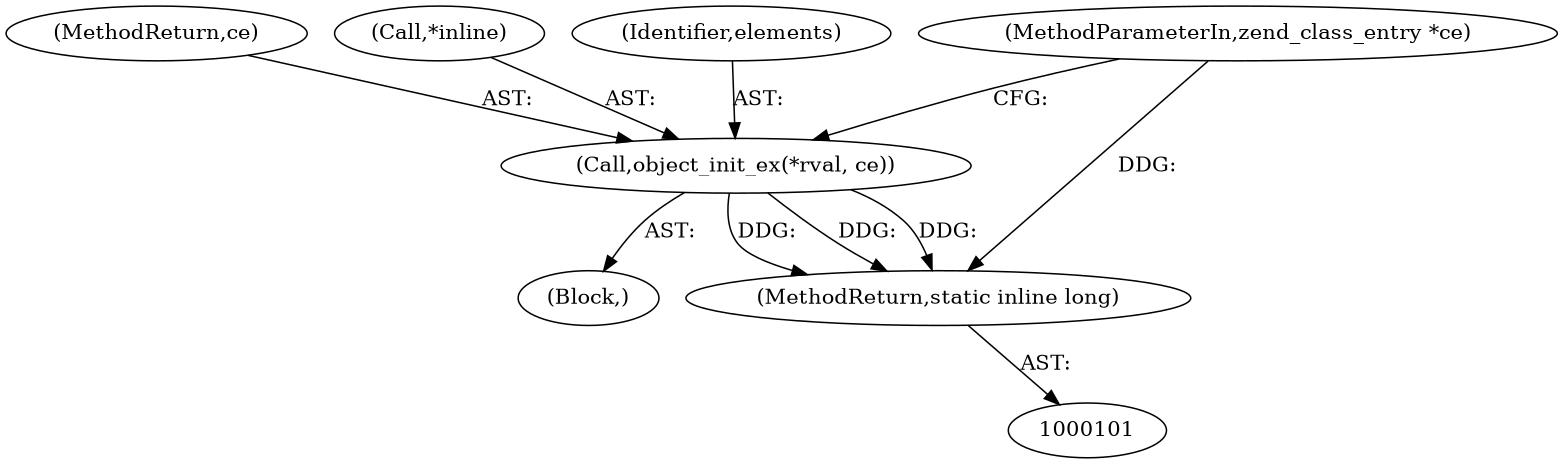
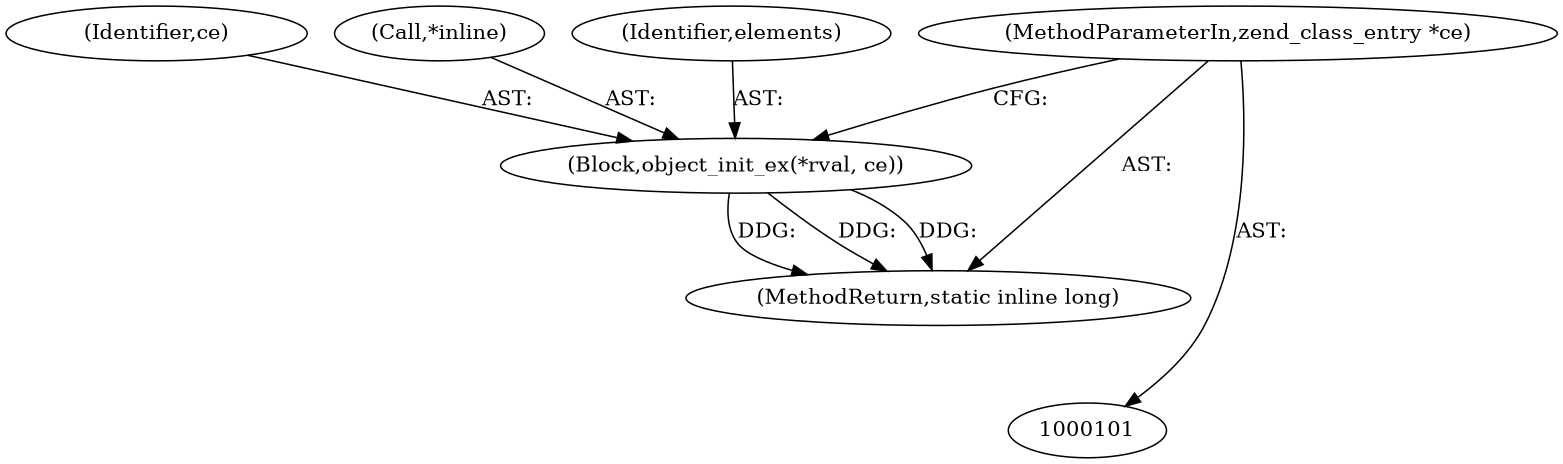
node "(MethodReturn,ce)": label "(MethodReturn,ce)" -> "(Identifier,ce)"
node "(Call,object_init_ex(*rval, ce))": label "(Call,object_init_ex(*rval, ce))" -> "(Block,object_init_ex(*rval, ce))"
edge "(MethodParameterIn,zend_class_entry *ce)" -> "(MethodReturn,static inline long)": label "DDG: " -> "AST: "
node "(Block,)": removed
edge "(MethodReturn,static inline long)" -> "1000101": now "(MethodParameterIn,zend_class_entry *ce)" -> "1000101"
